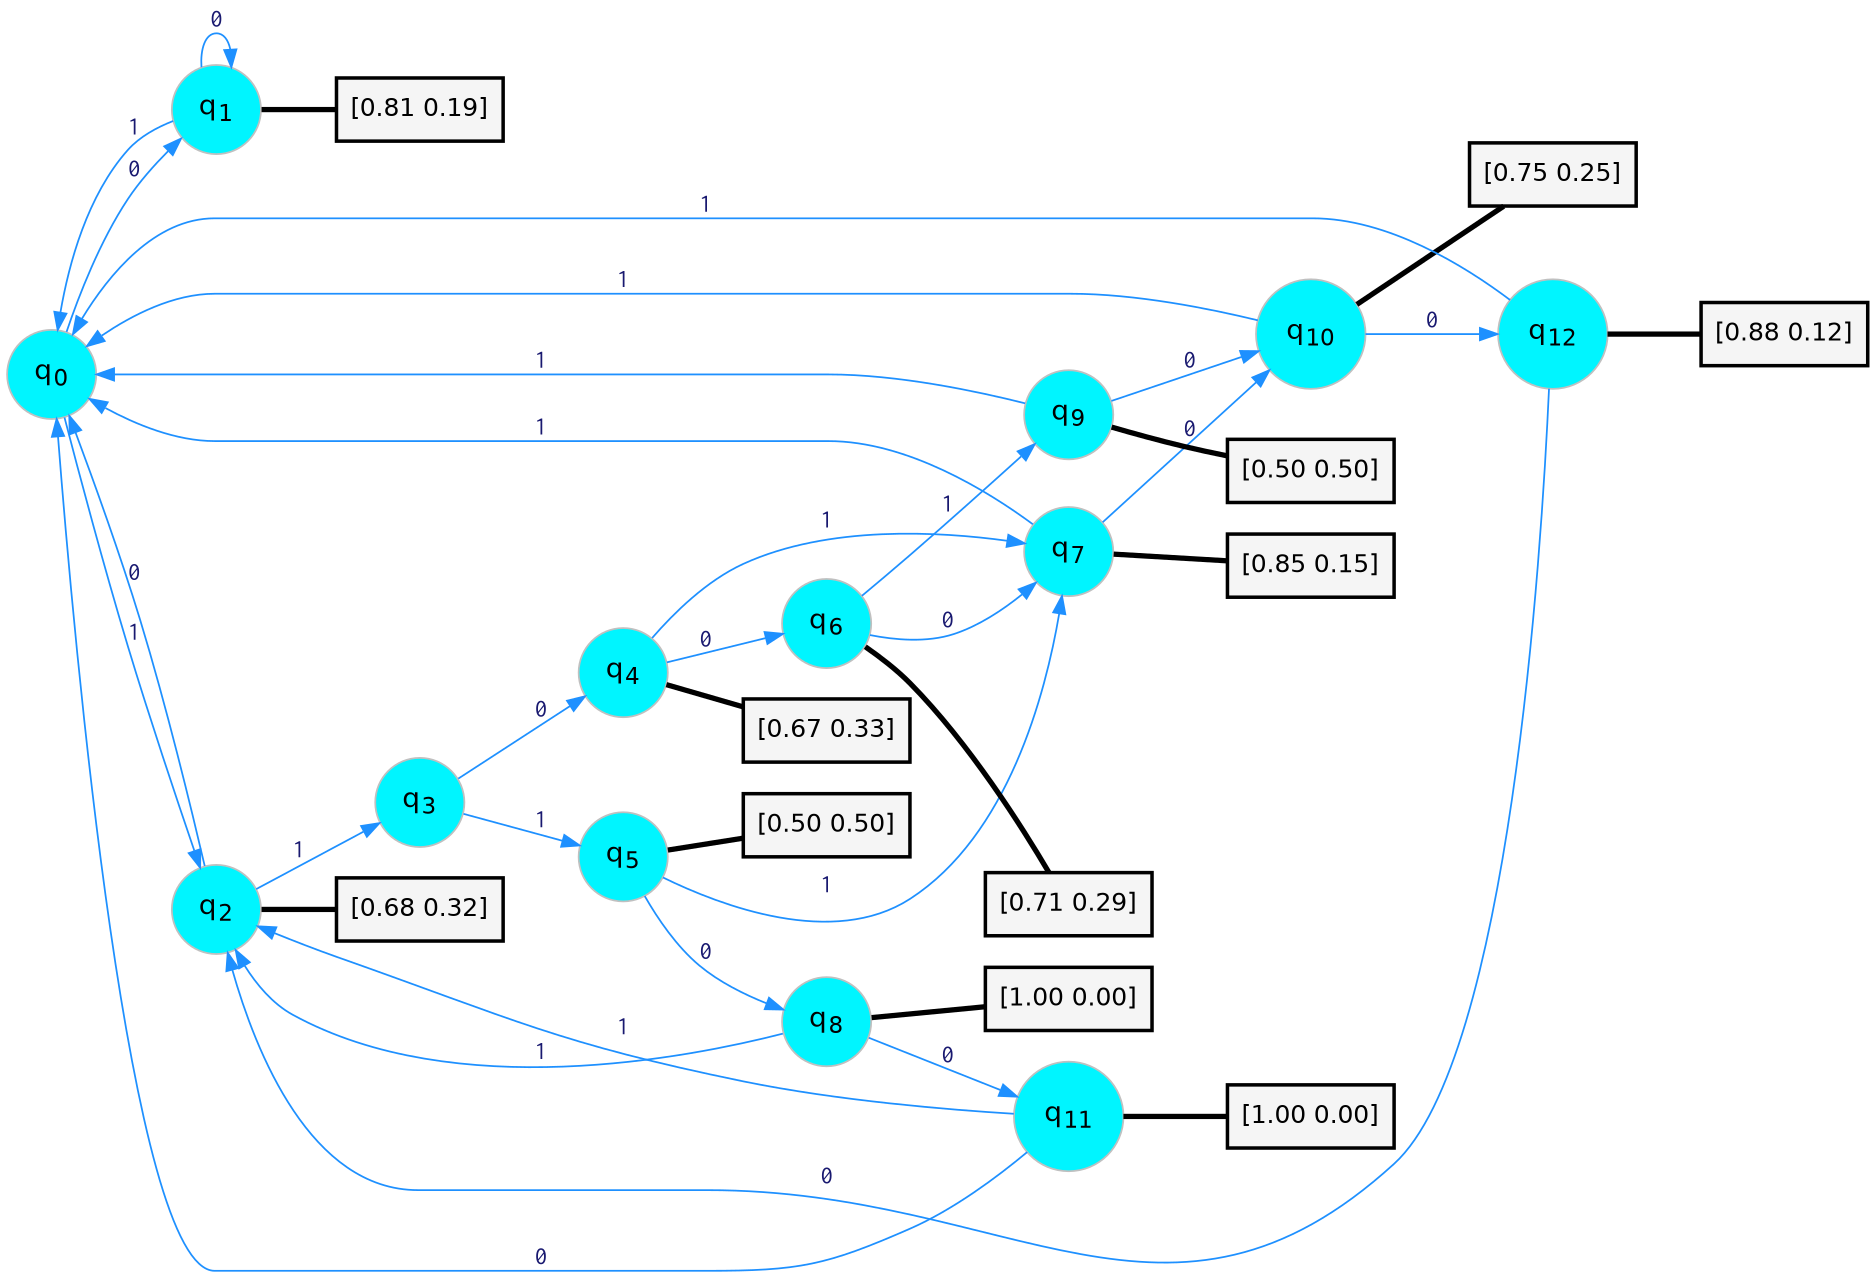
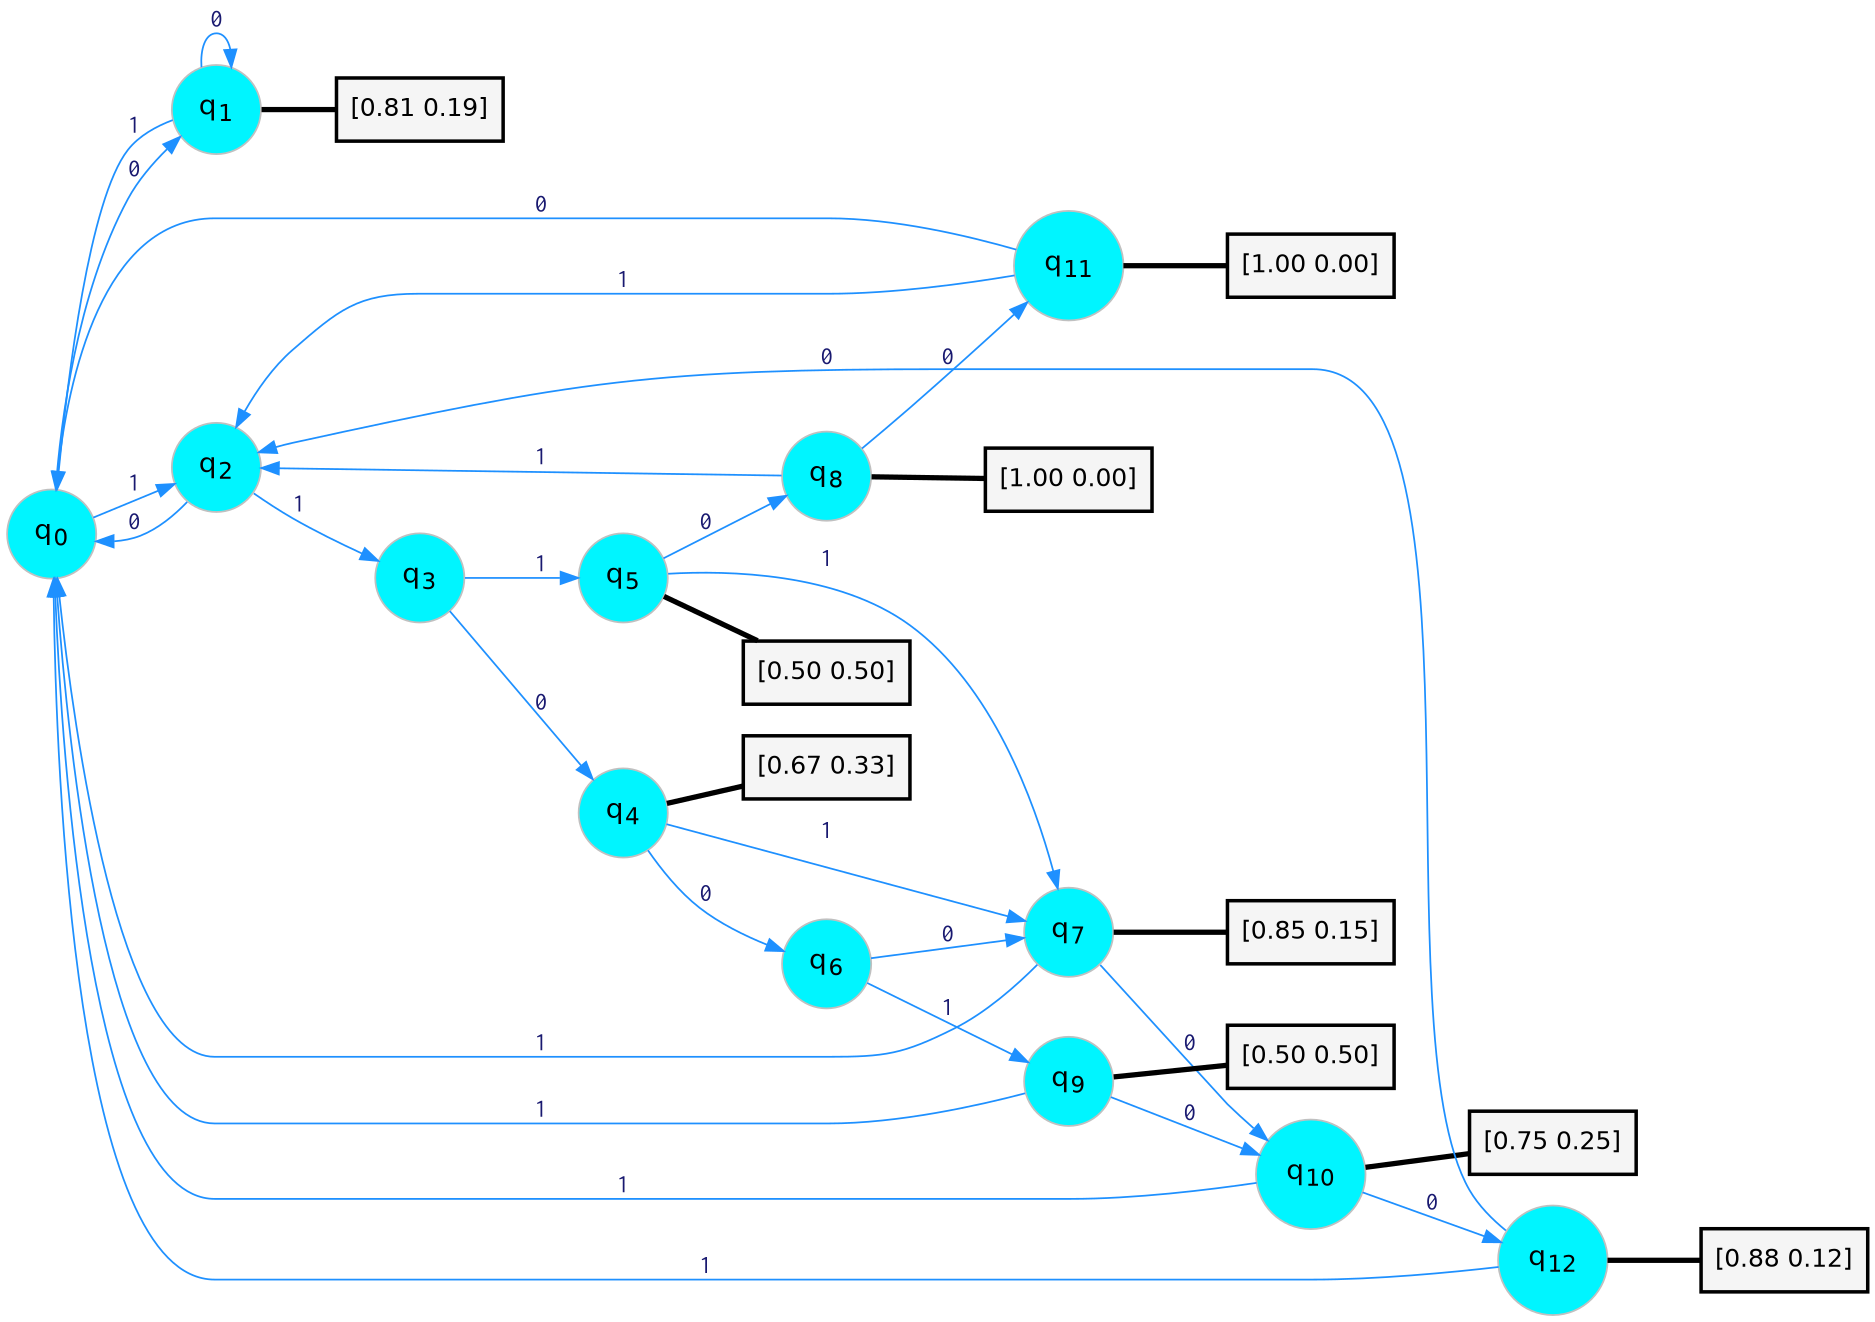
node "[0.71 0.29]": removed
node "[0.68 0.32]": removed
